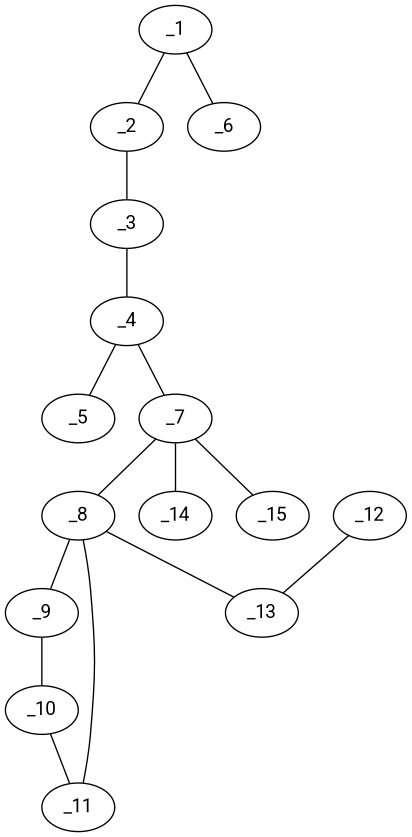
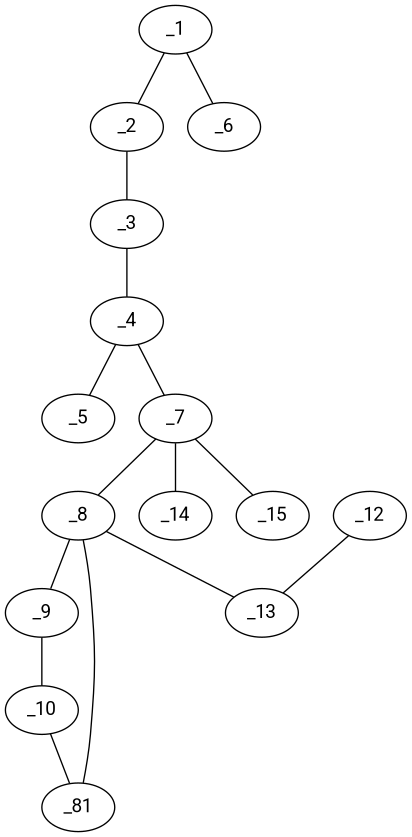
node "_11": label "_11" -> "_81"
